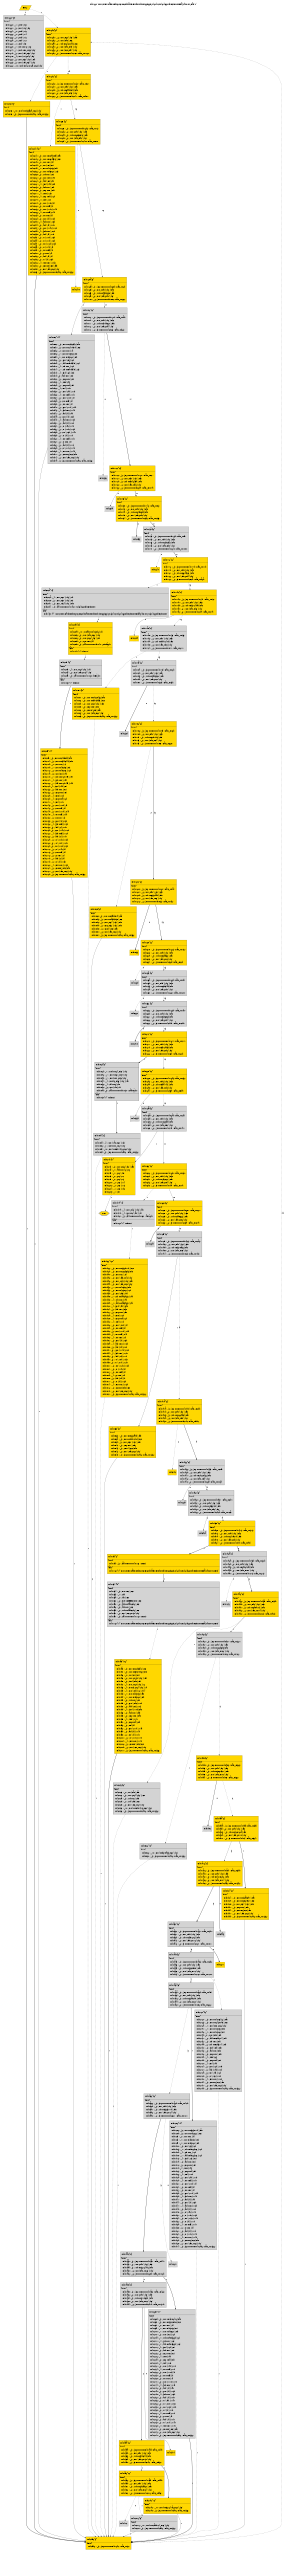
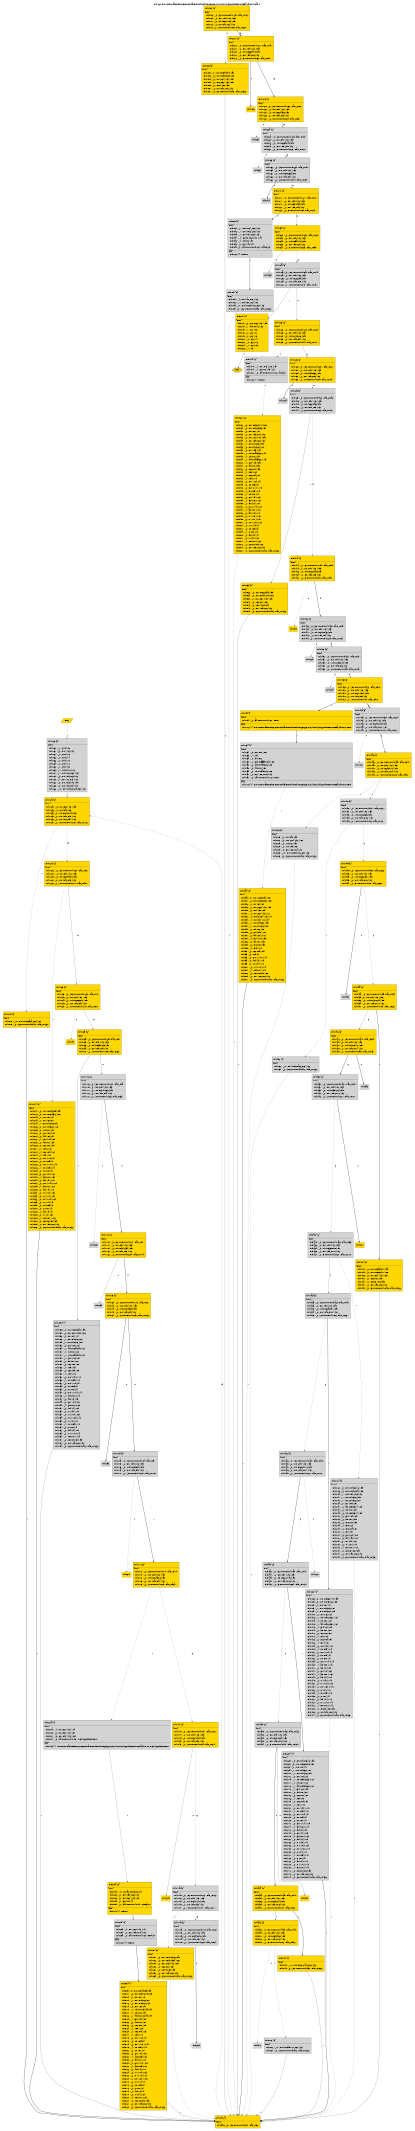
edge "Entry" -> "0x401692 [32]": now "0x401660 [50]" -> "0x401692 [32]"
edge "0x4017ca [28]" -> "0x4017e6 [28]": removed, label "15"
